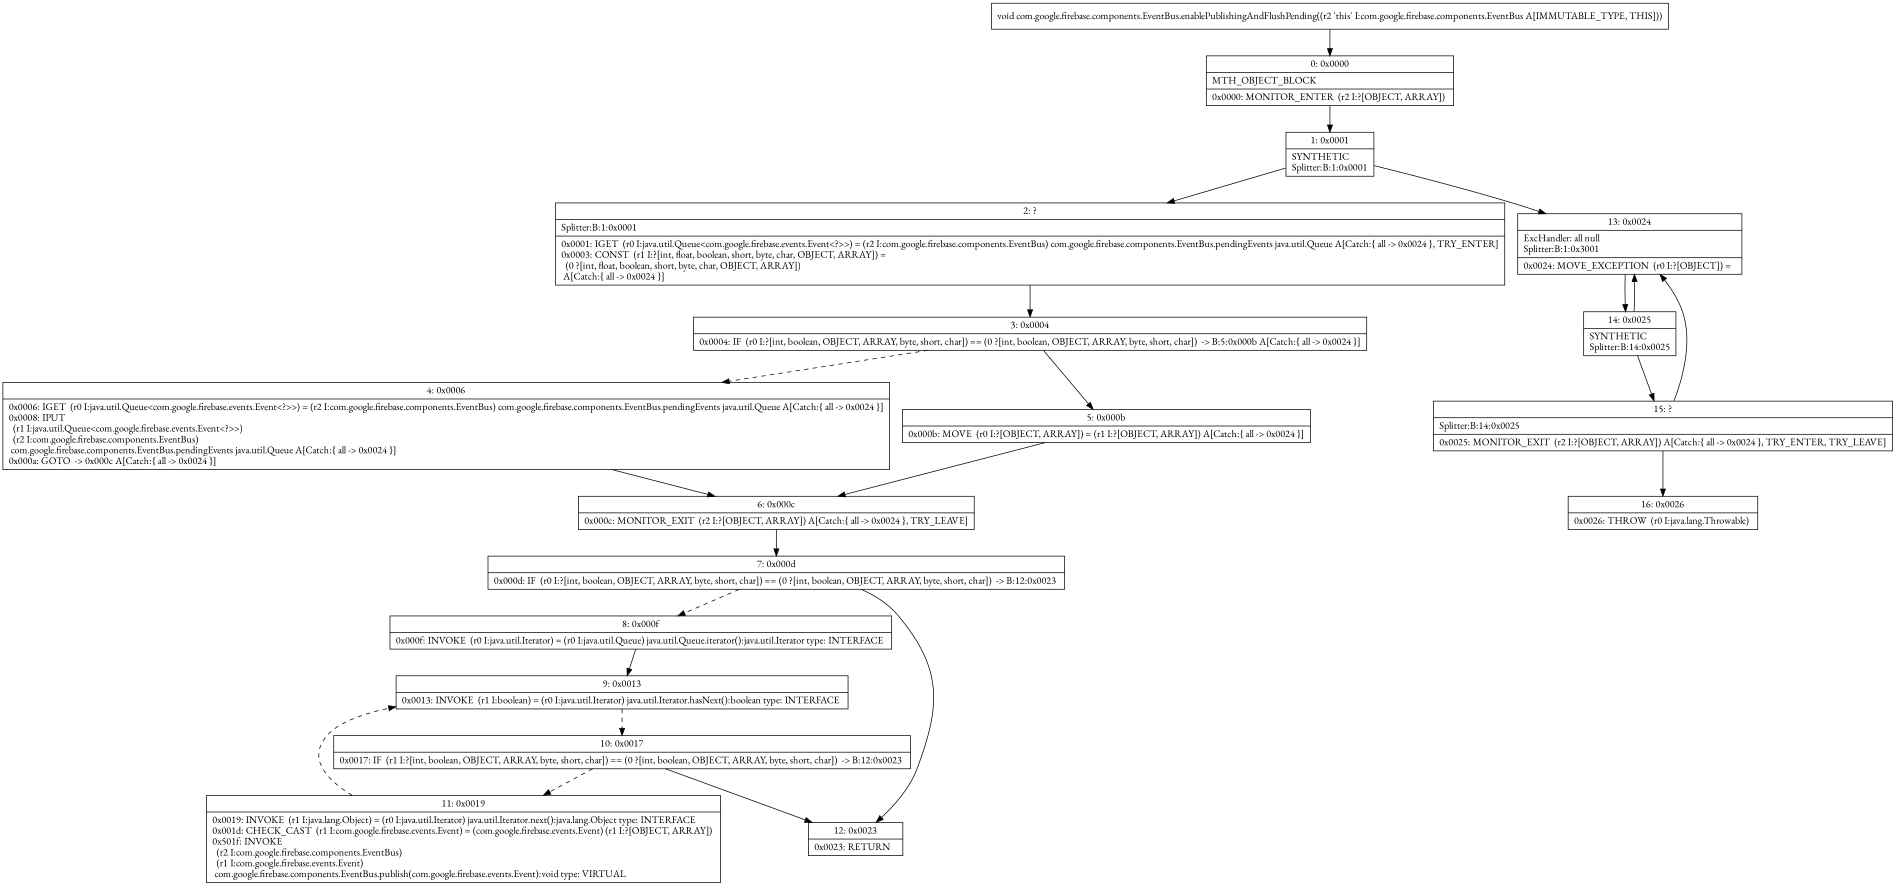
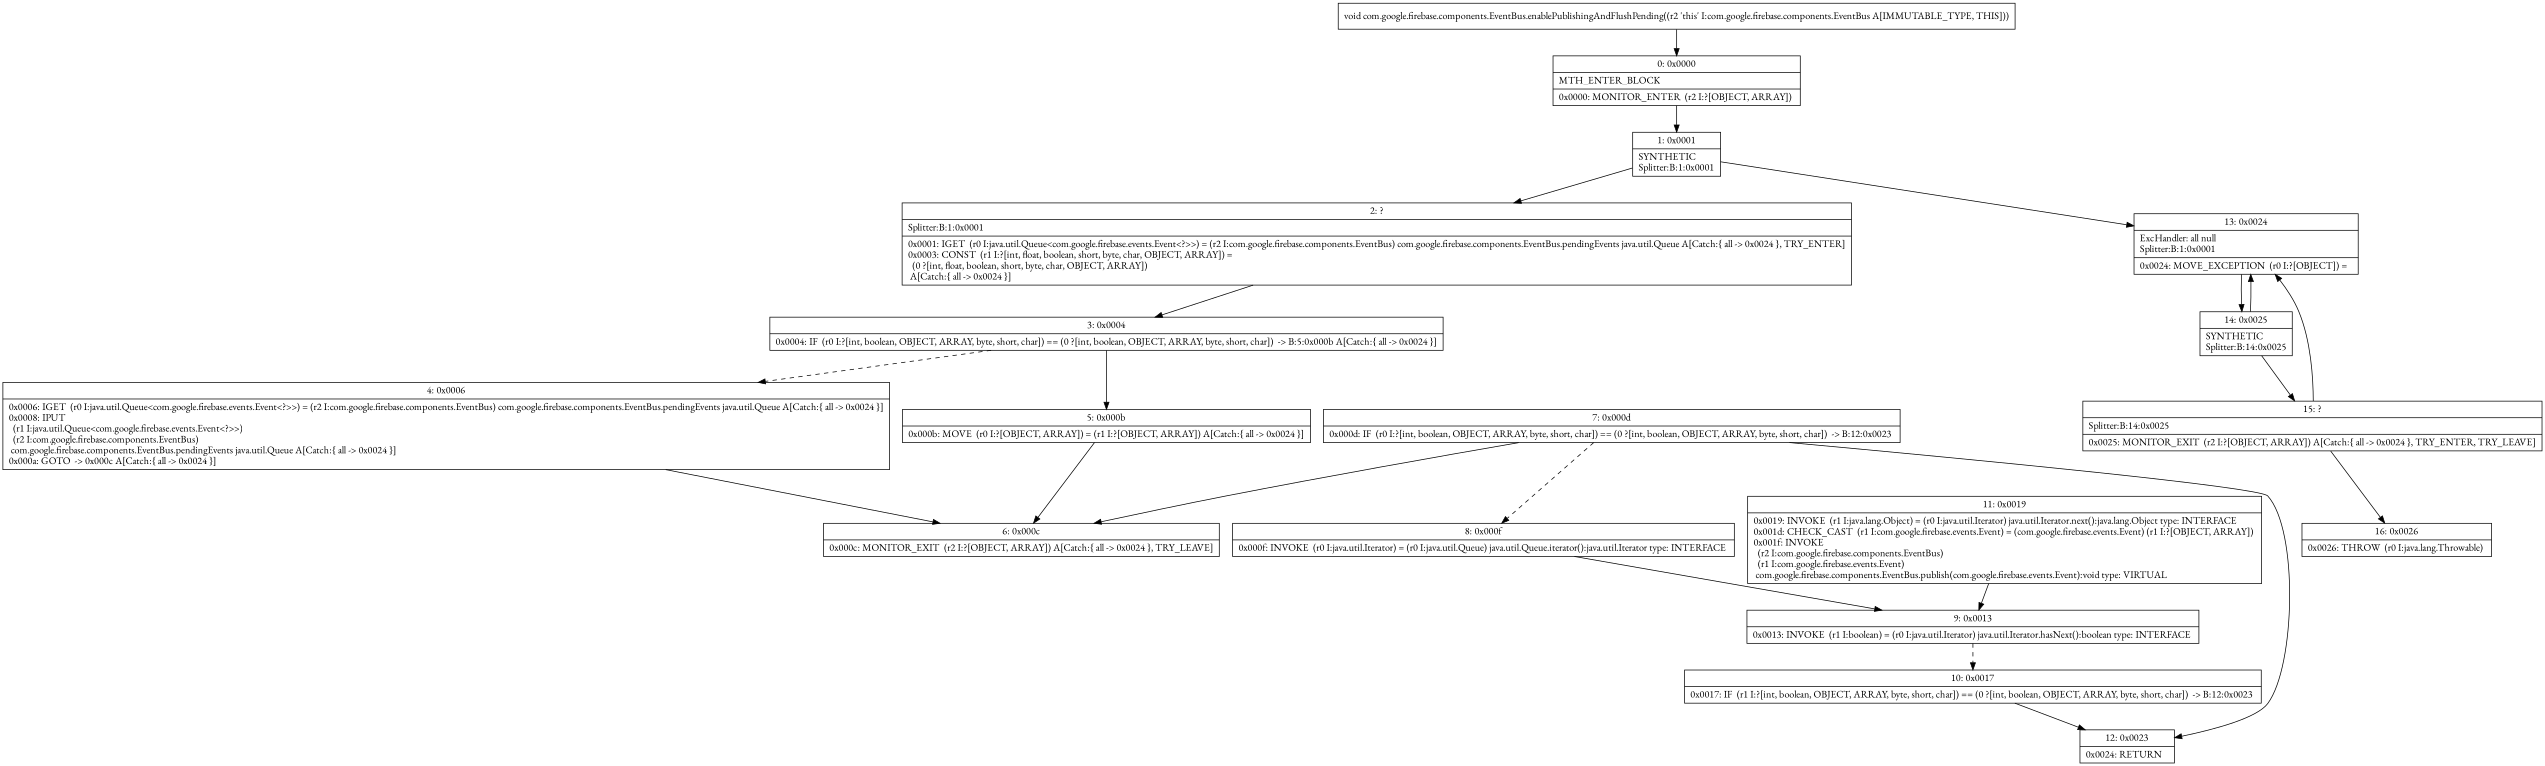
node "0: 0x0000": text "MTH_OBJECT_BLOCK" -> "MTH_ENTER_BLOCK"
node "13: 0x0024": text "Splitter:B:1:0x3001" -> "Splitter:B:1:0x0001"
edge "6: 0x000c" -> "7: 0x000d": reversed
edge "11: 0x0019" -> "9: 0x0013": style dashed -> solid
edge "10: 0x0017" -> "11: 0x0019": removed
node "11: 0x0019": text "0x501f: INVOKE" -> "0x001f: INVOKE"
node "12: 0x0023": text "0x0023: RETURN" -> "0x0024: RETURN"
